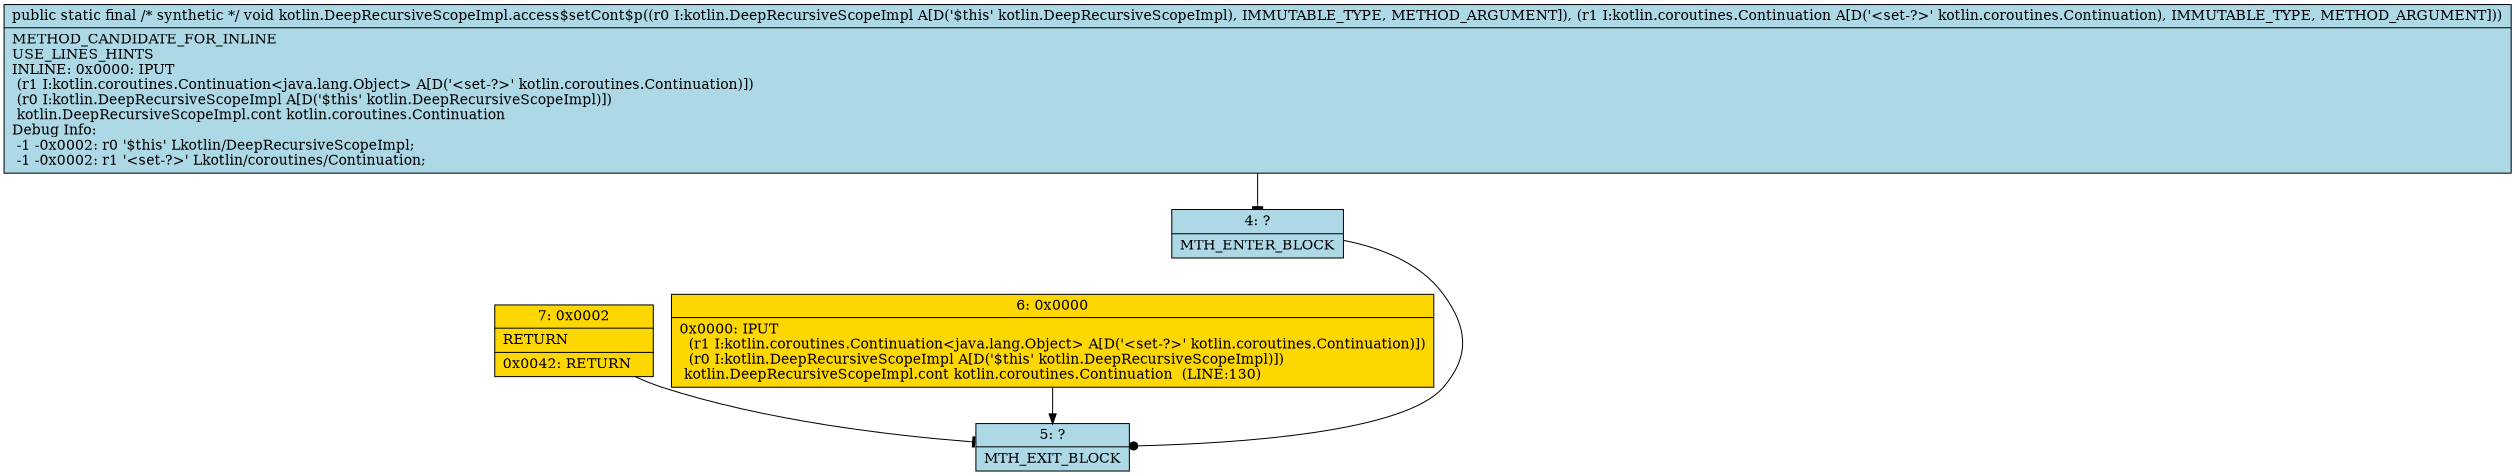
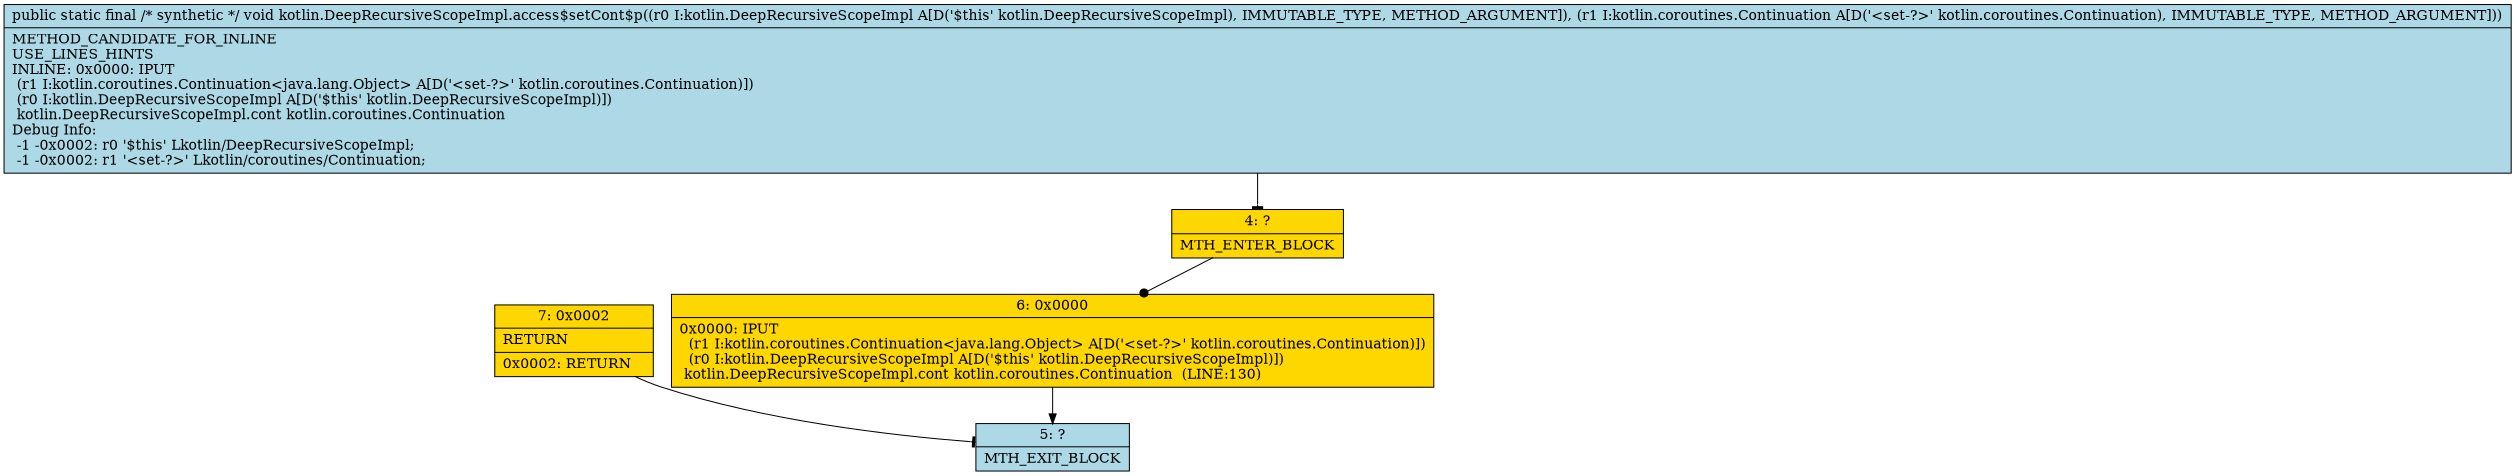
node "4: ?": fillcolor lightblue -> gold
node "7: 0x0002": text "0x0042: RETURN" -> "0x0002: RETURN"
edge "4: ?" -> "5: ?": now "4: ?" -> "6: 0x0000"
